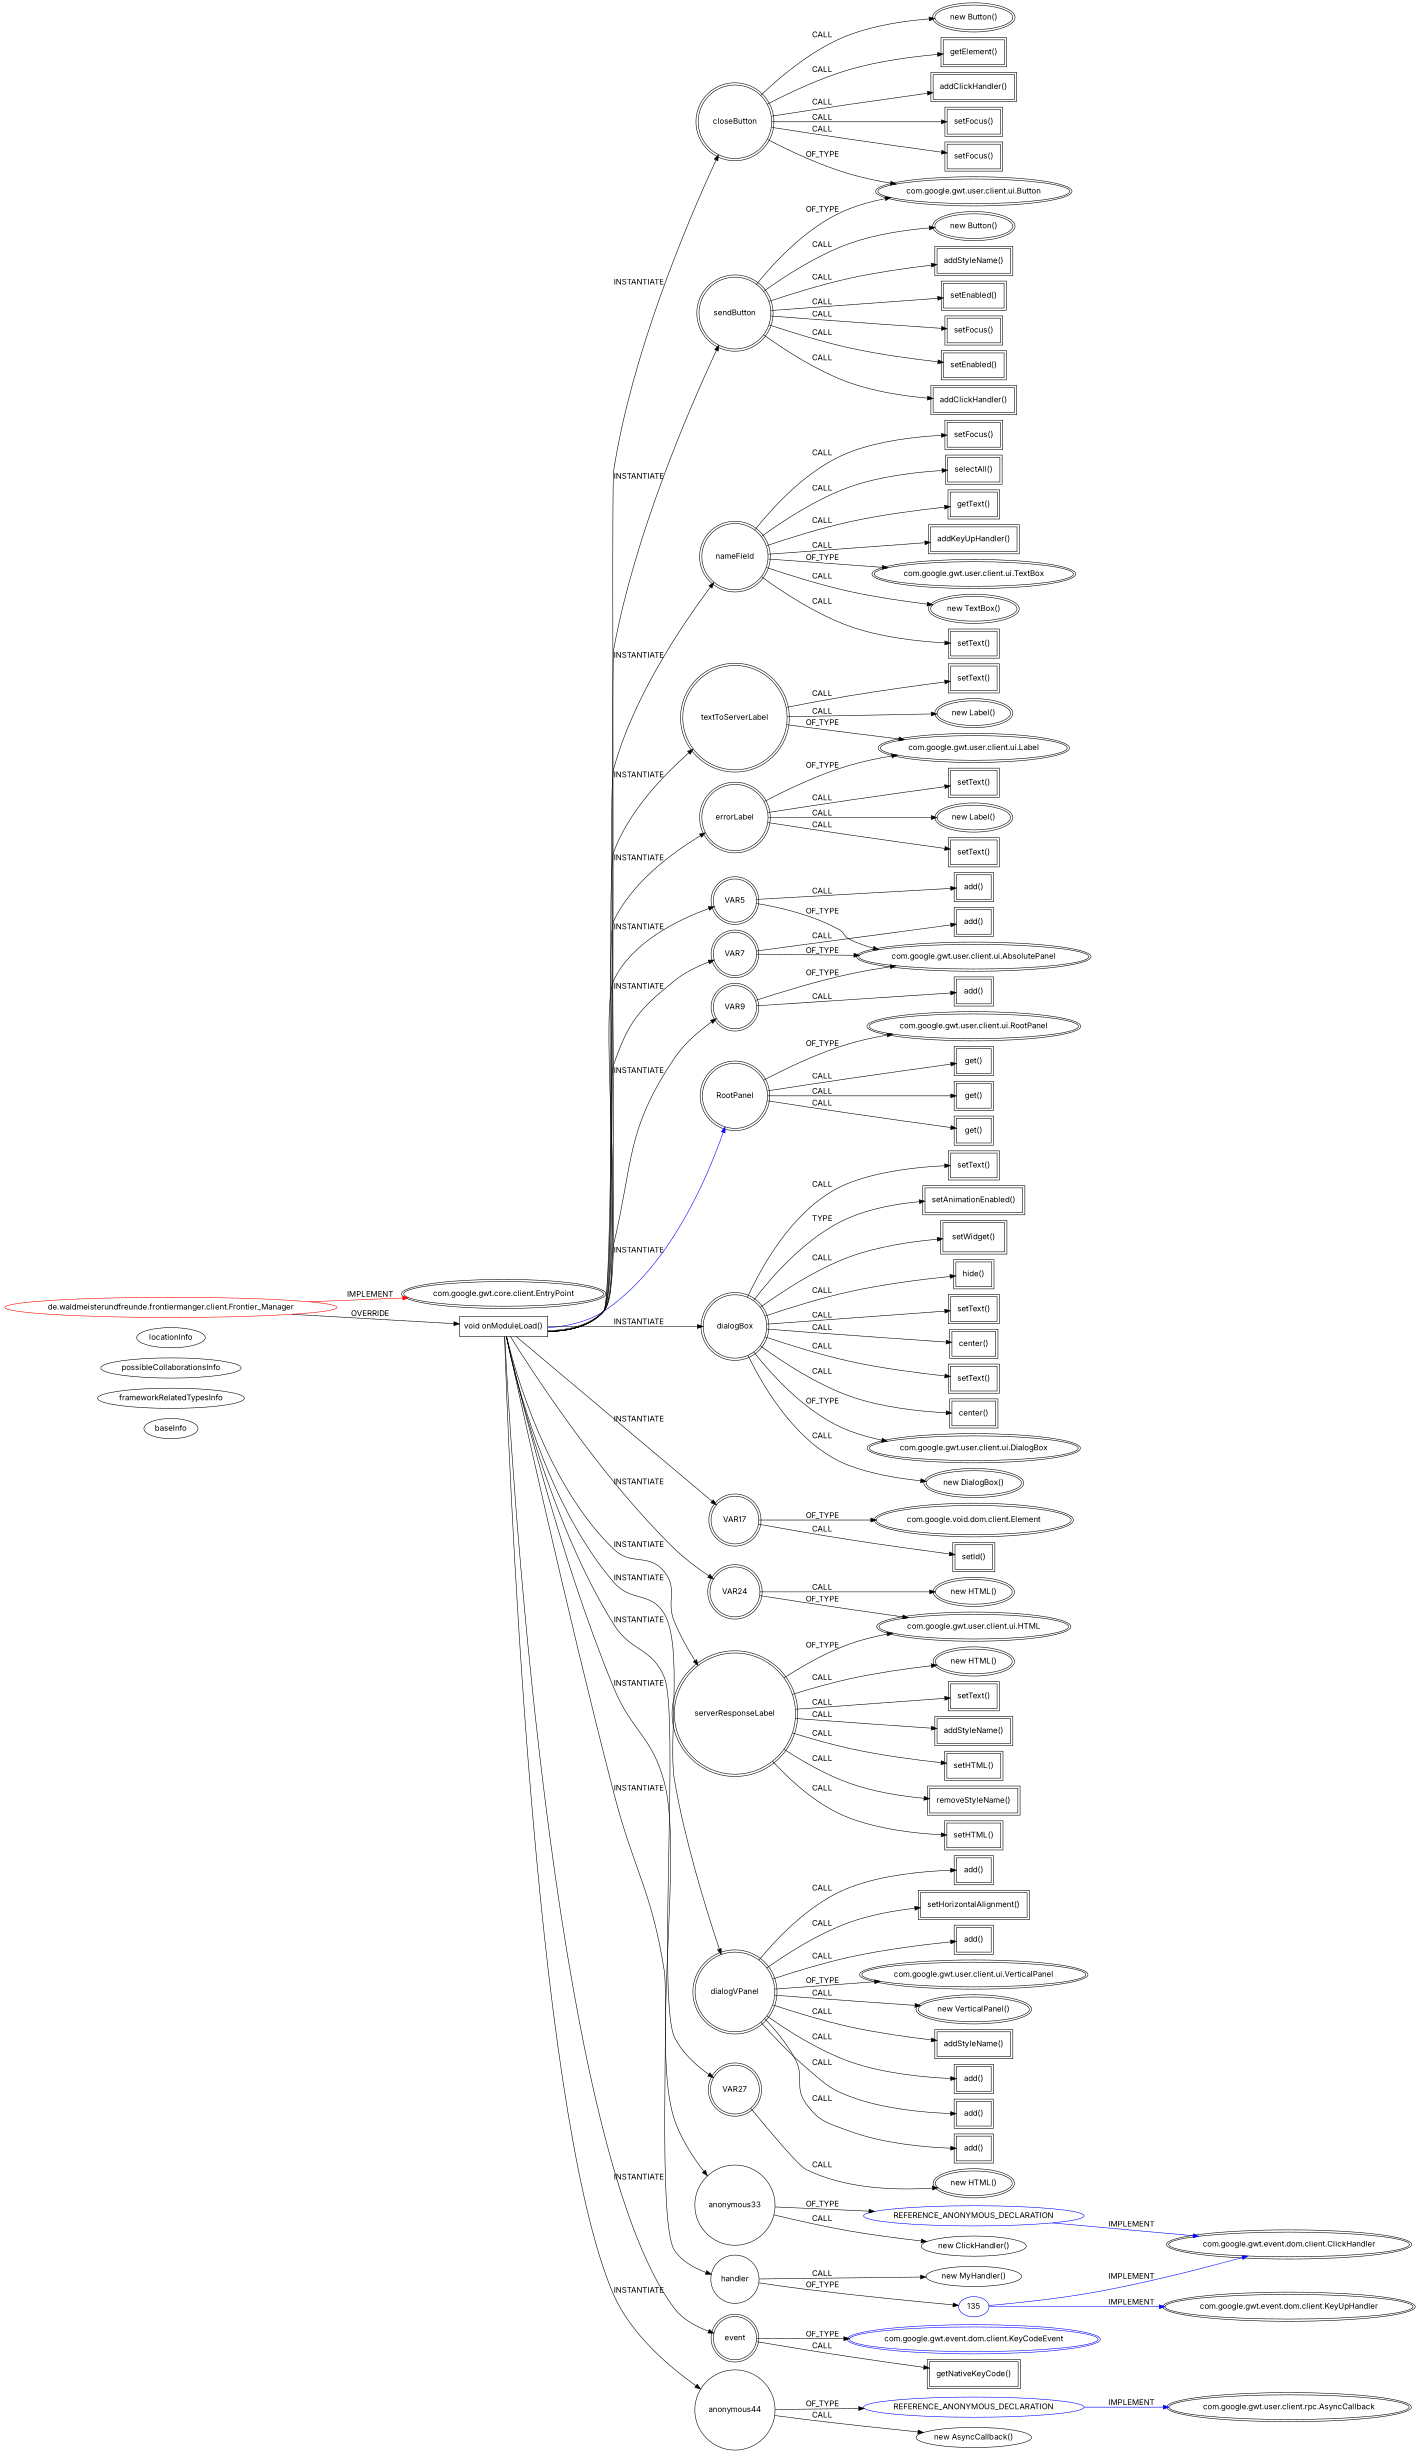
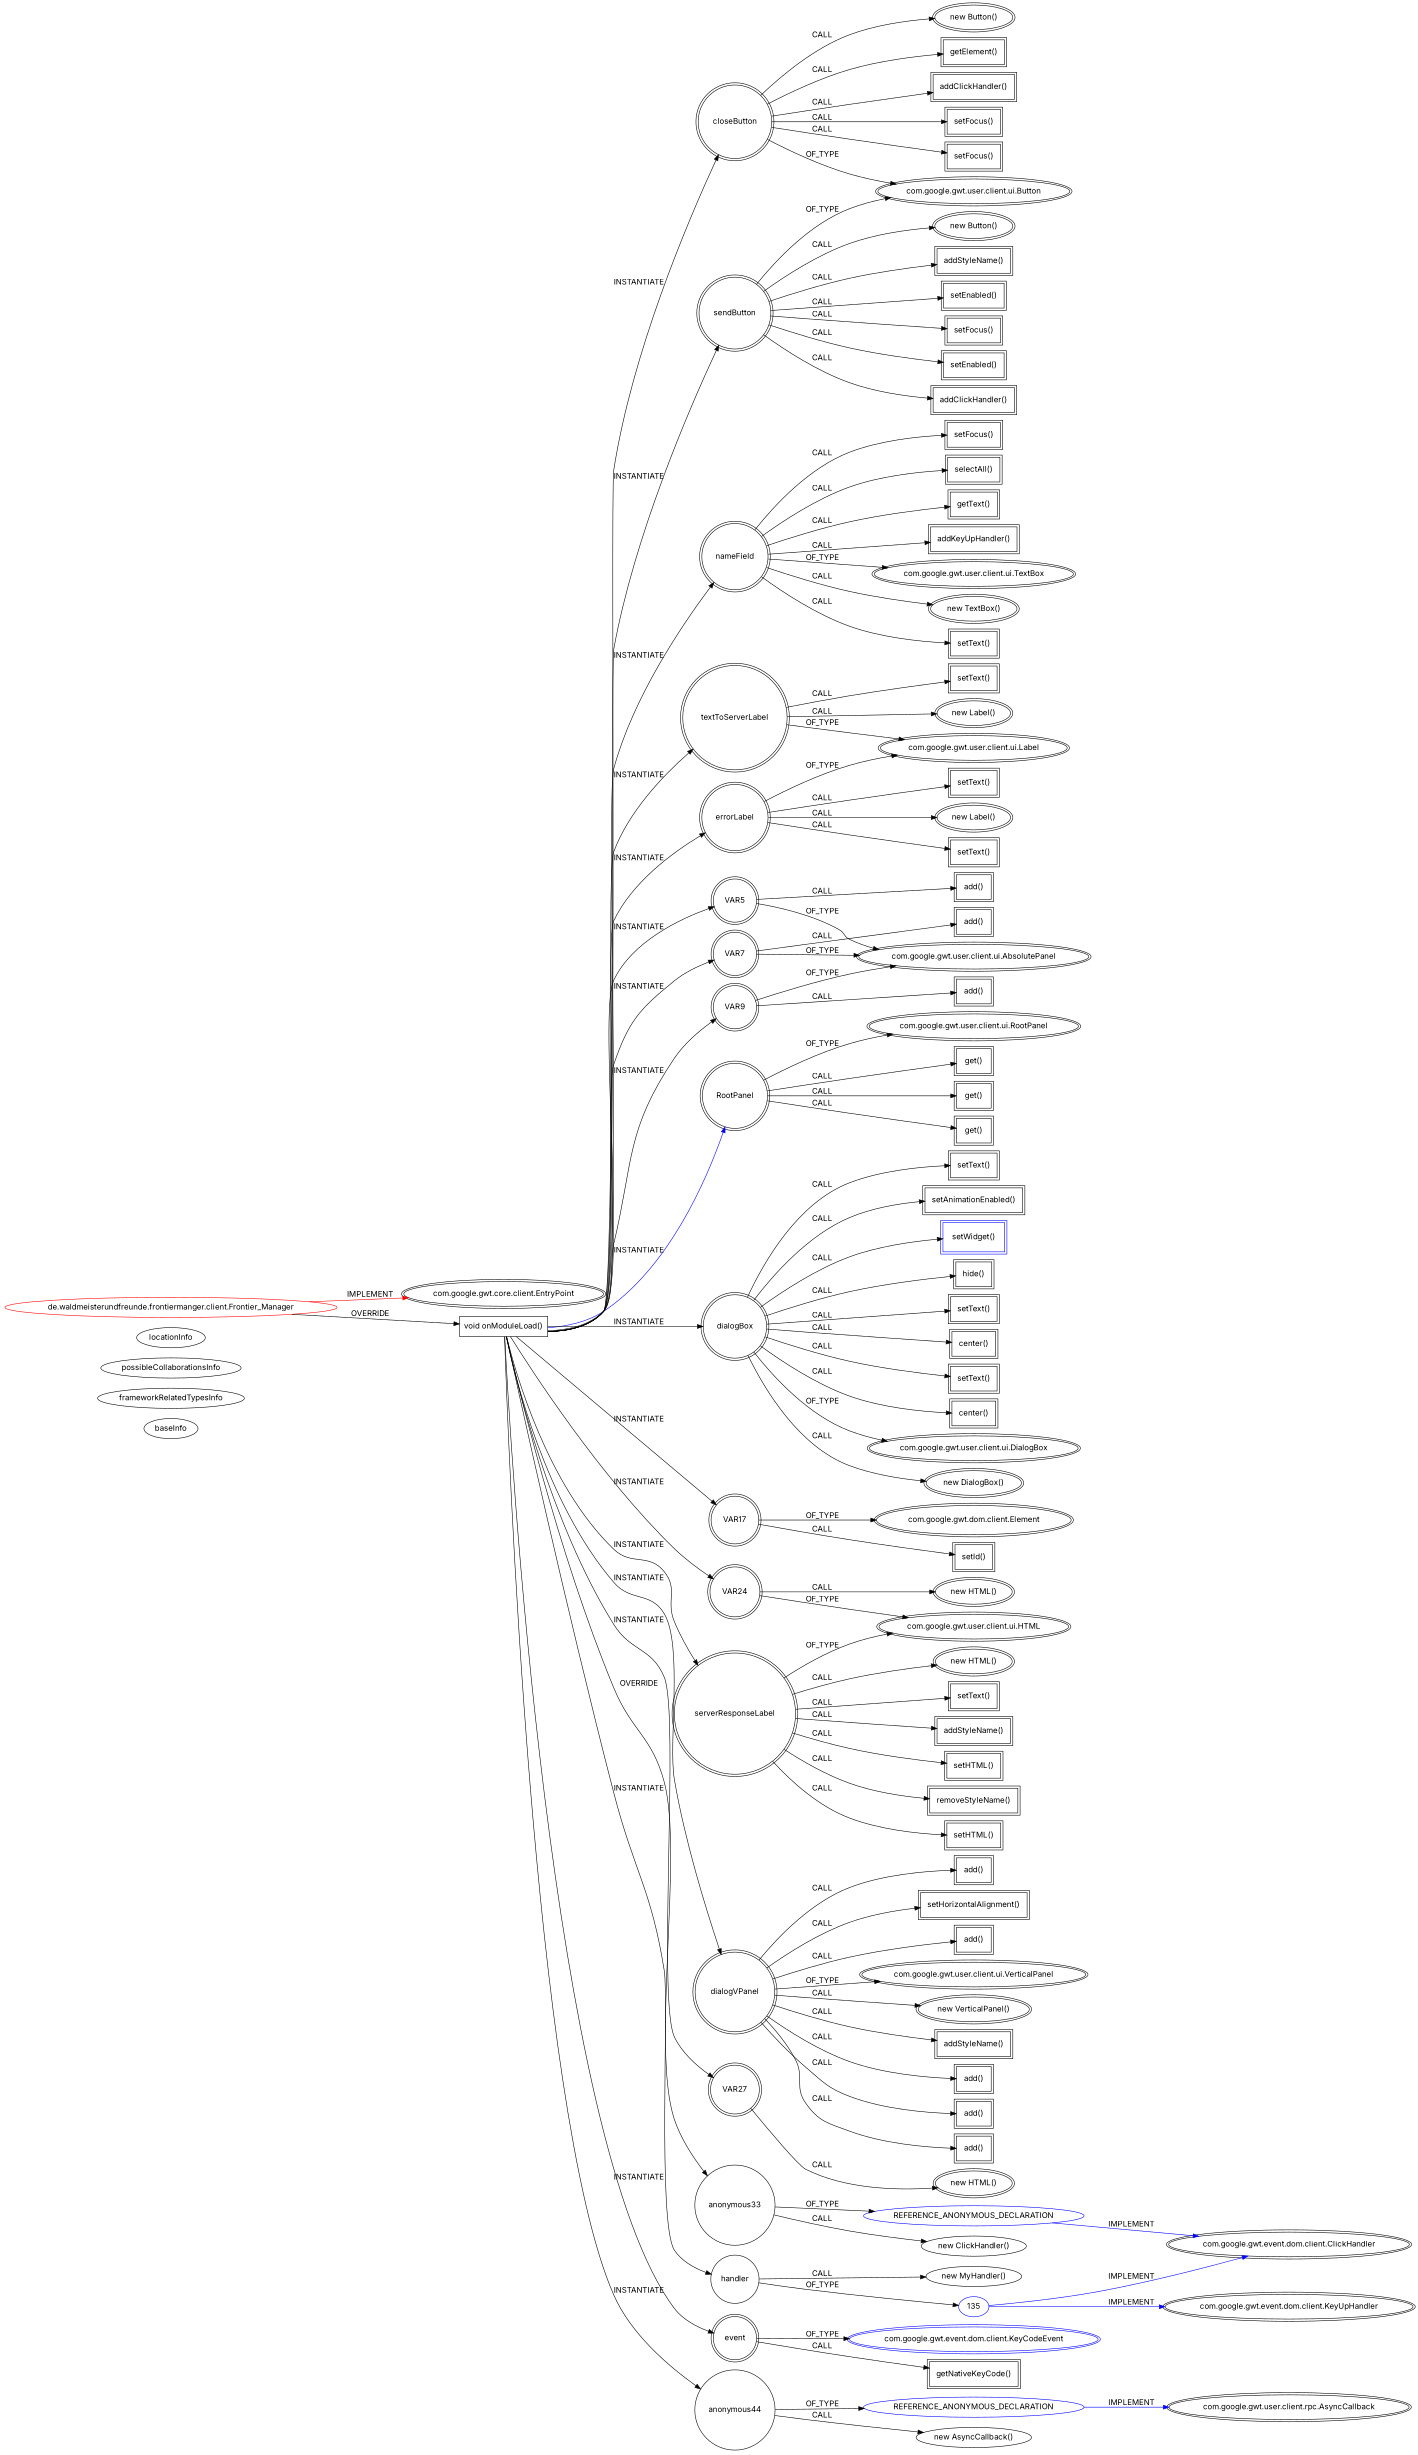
edge "dialogBox" -> "setAnimationEnabled()": label "TYPE" -> "CALL"
node "setWidget()": color black -> blue
node "com.google.void.dom.client.Element": label "com.google.void.dom.client.Element" -> "com.google.gwt.dom.client.Element"
edge "void onModuleLoad()" -> "anonymous33": label "INSTANTIATE" -> "OVERRIDE"
